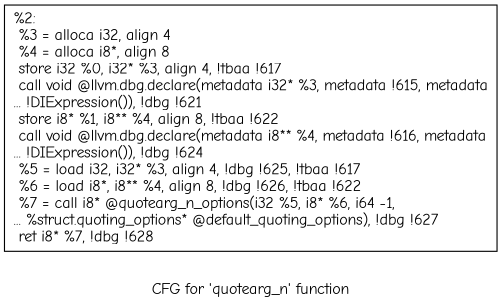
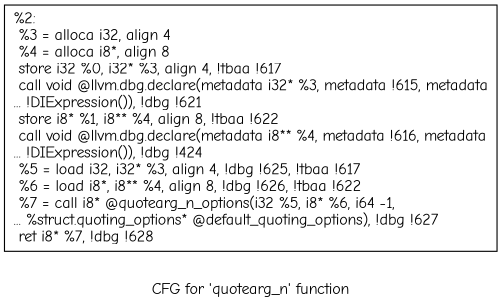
node "%2:": text "... !DIExpression()), !dbg !624" -> "... !DIExpression()), !dbg !424"
